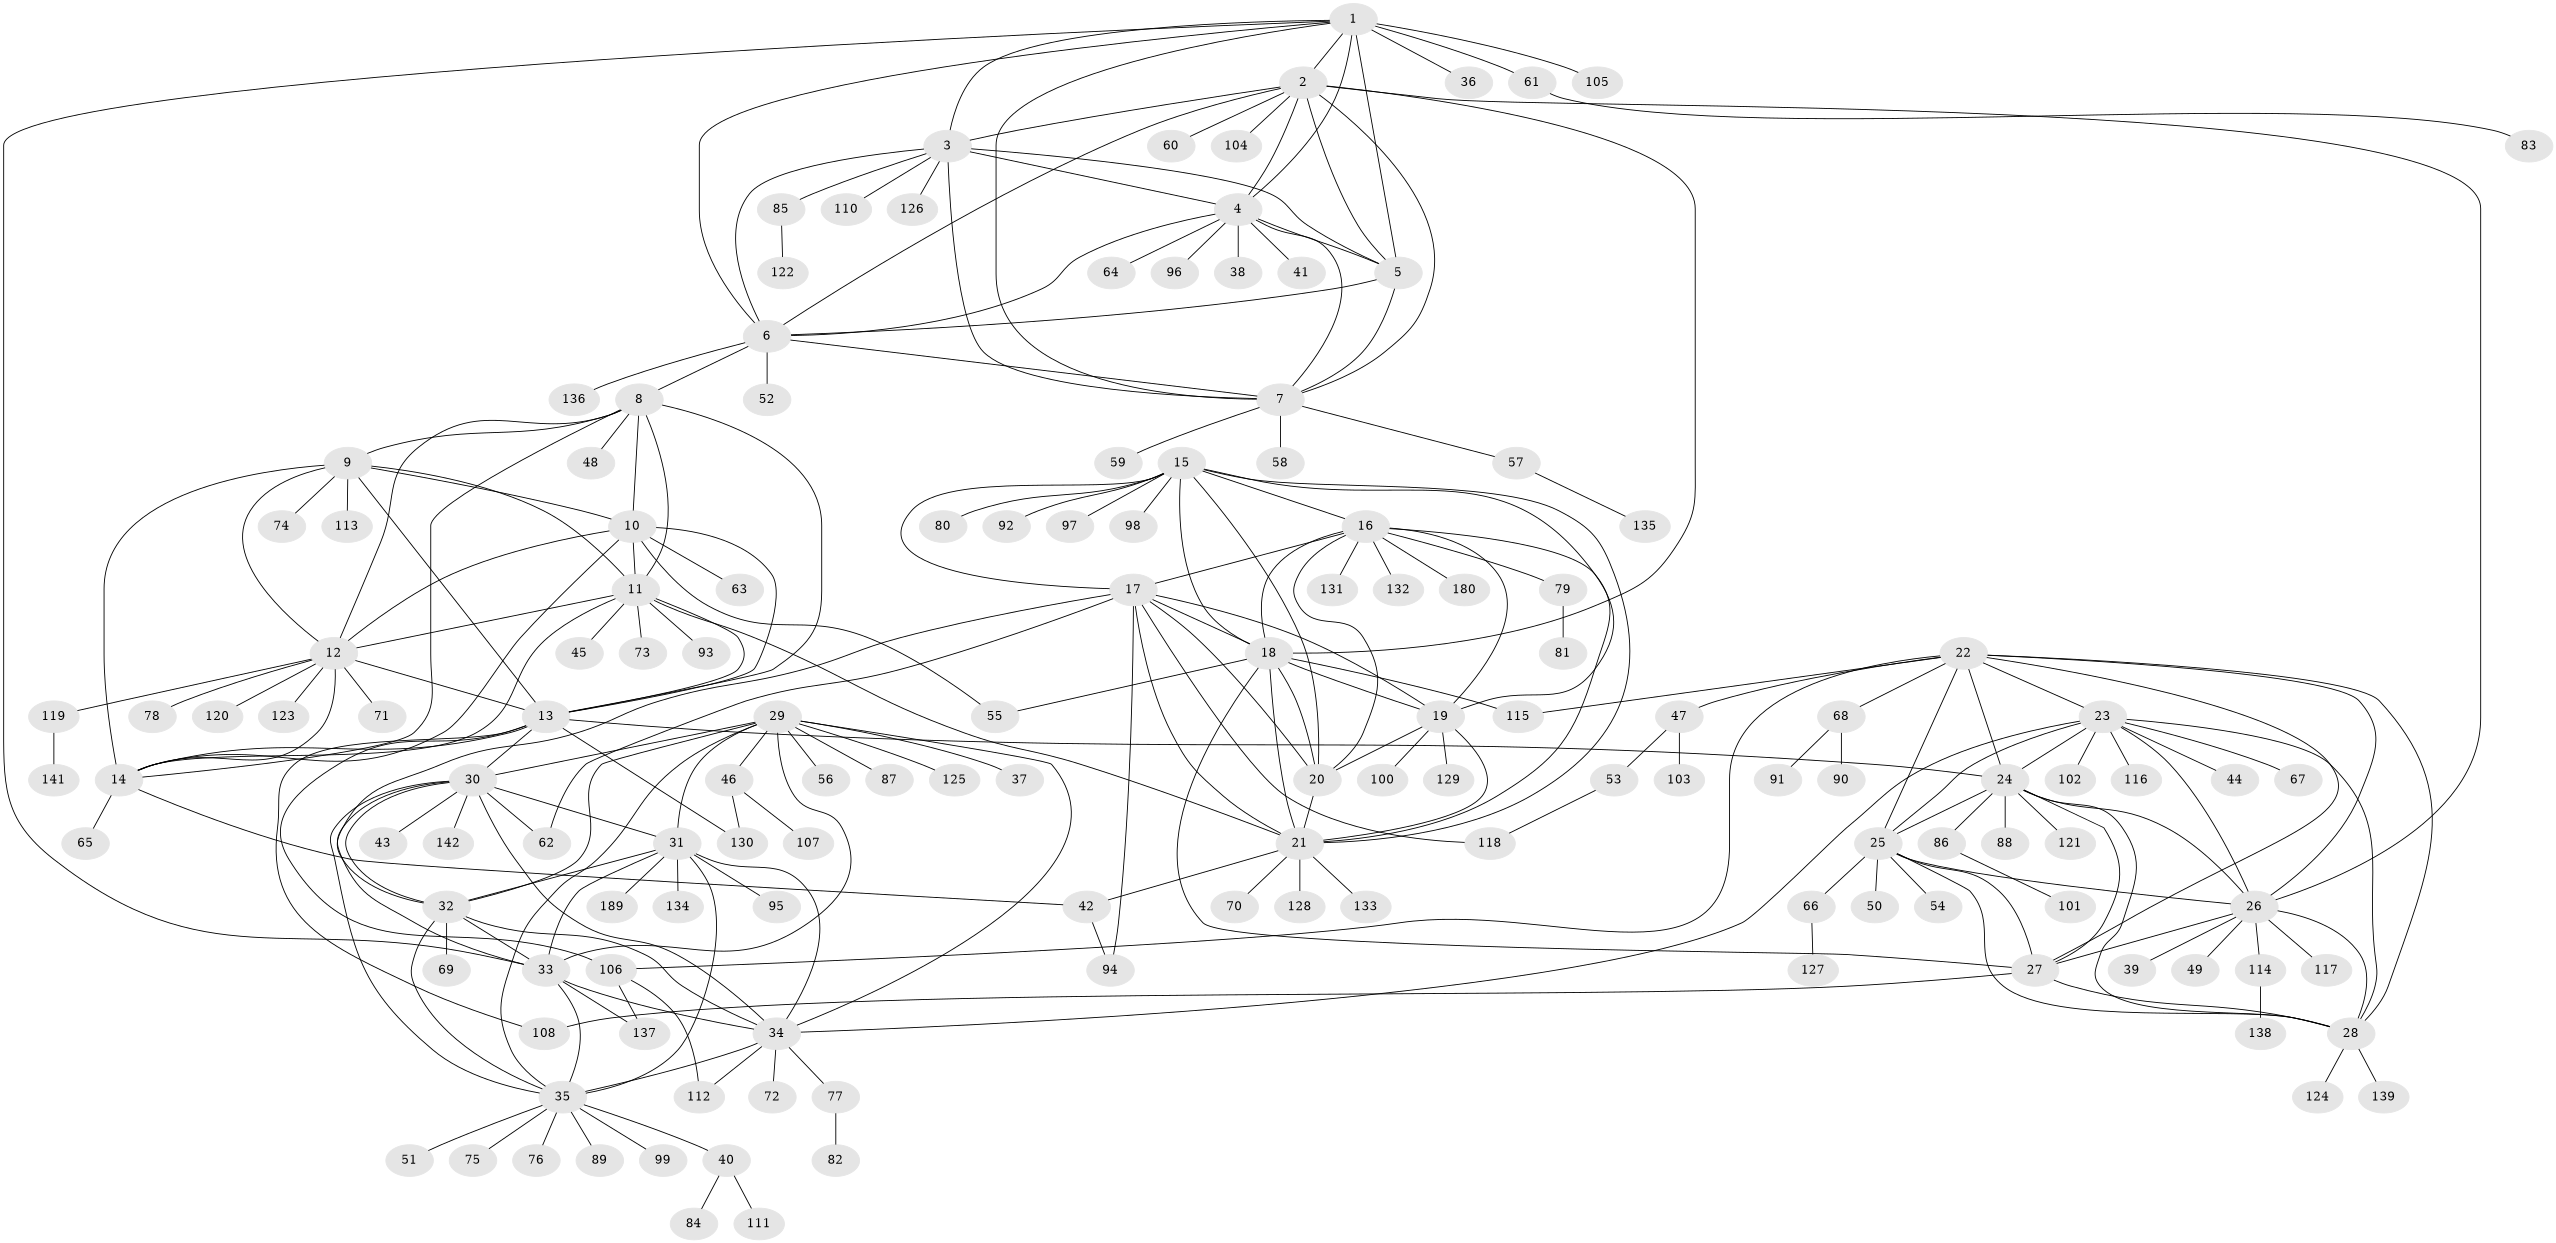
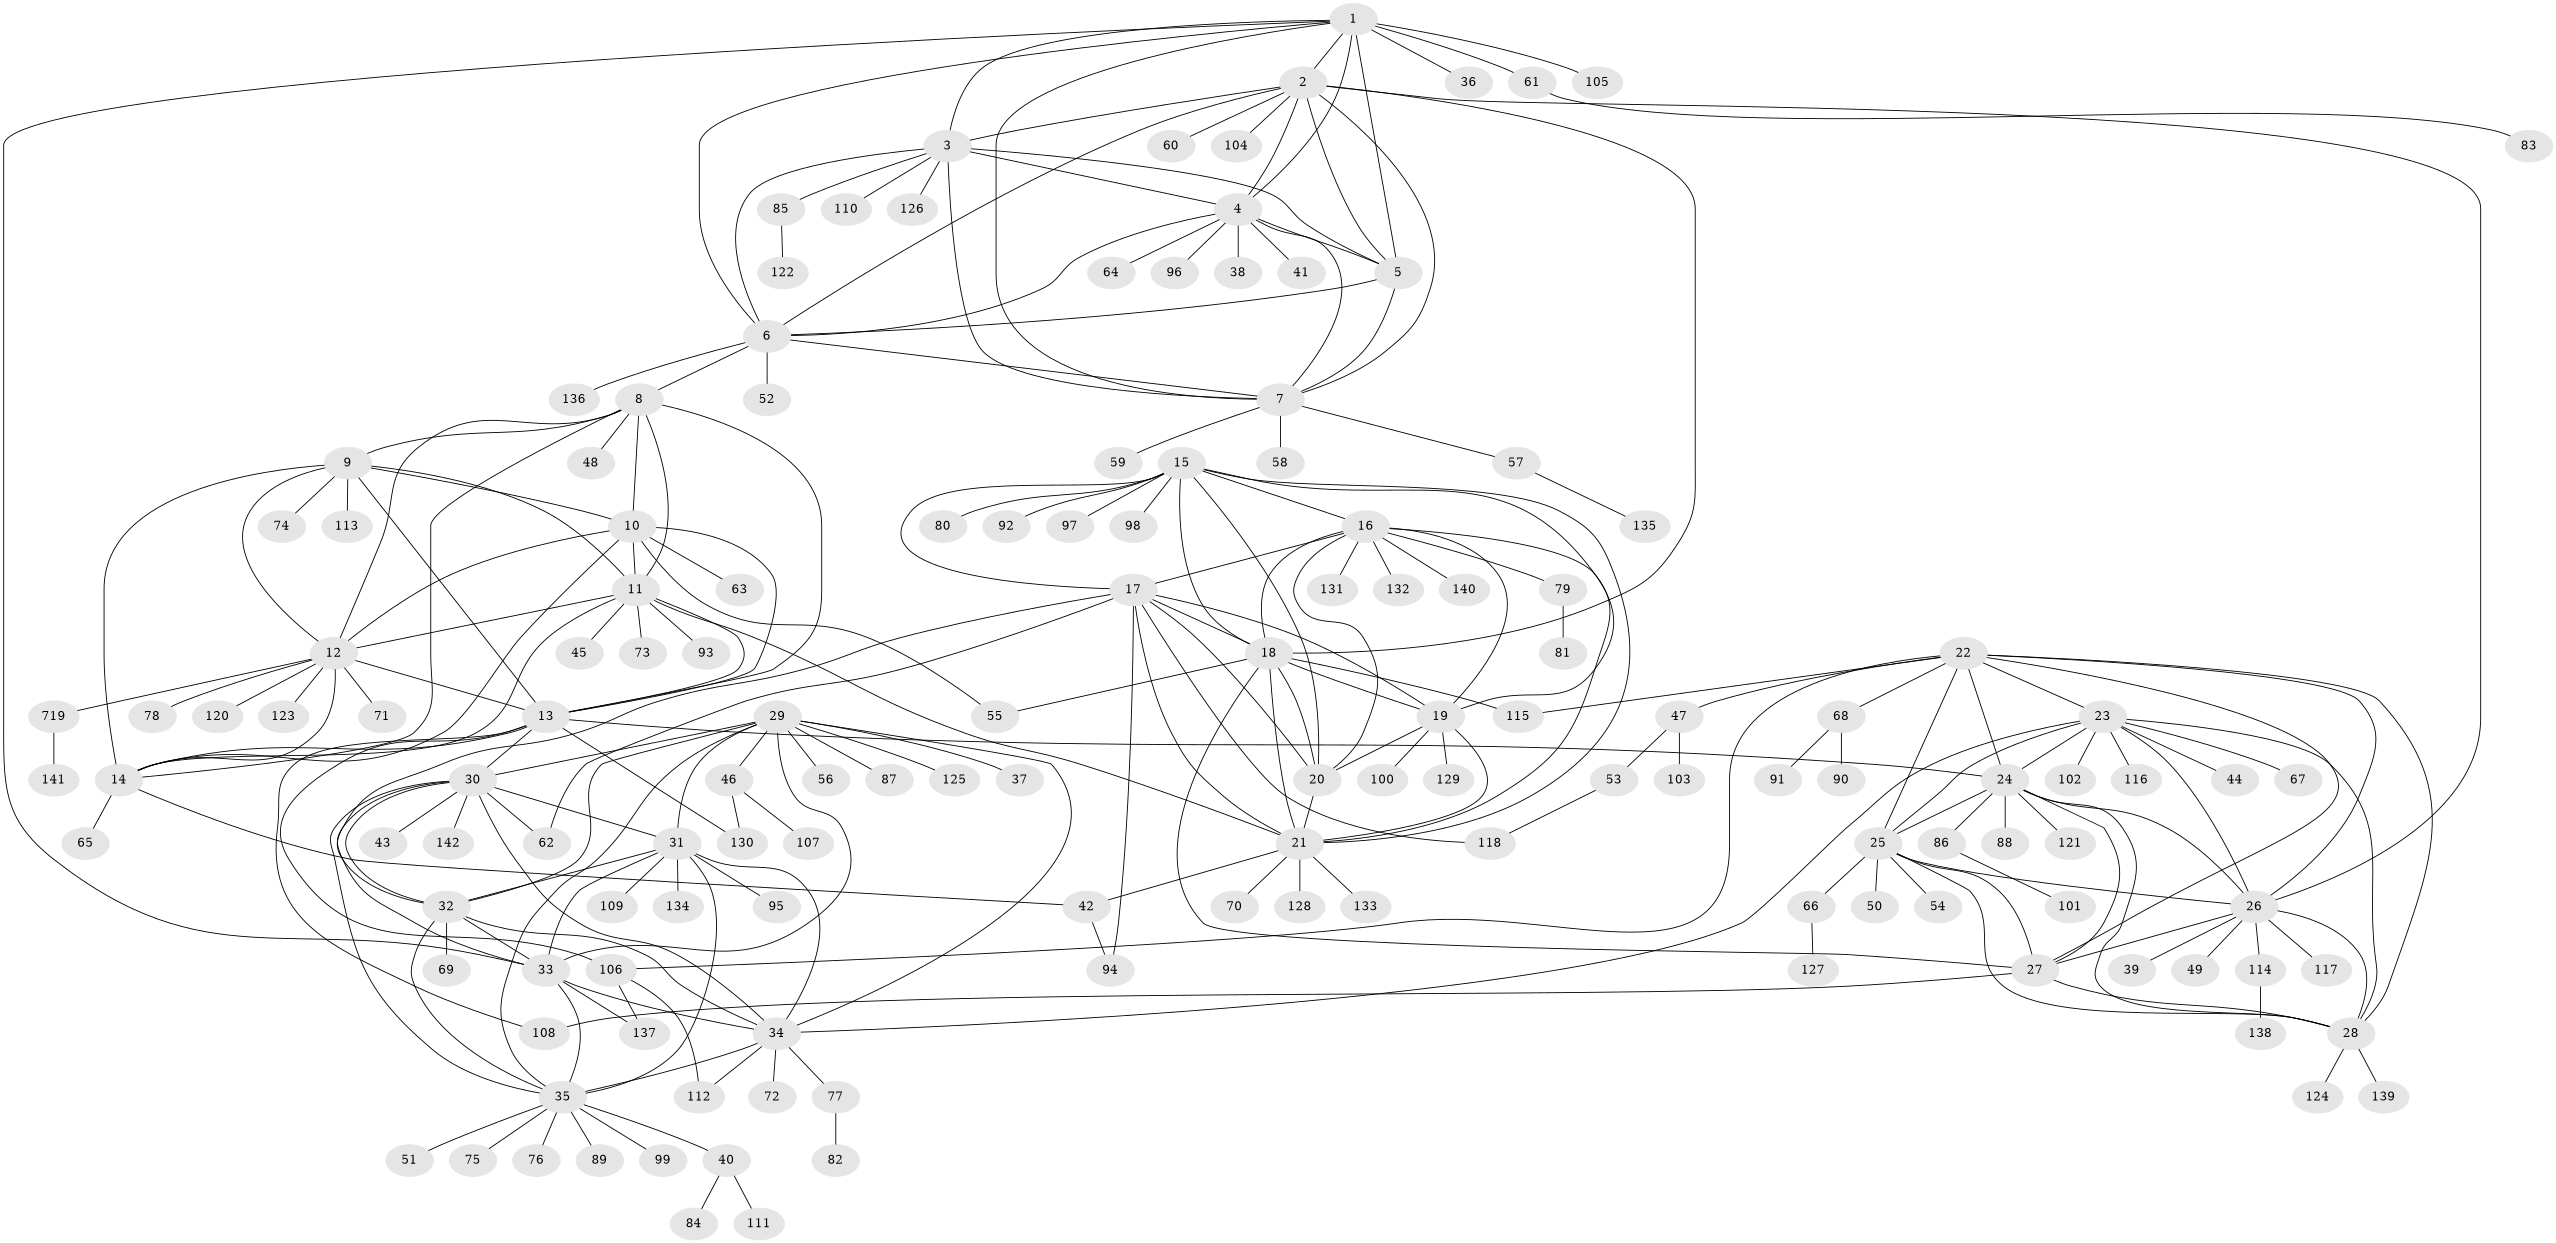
node "180": label "180" -> "140"
node "119": label "119" -> "719"
node "189": label "189" -> "109"
